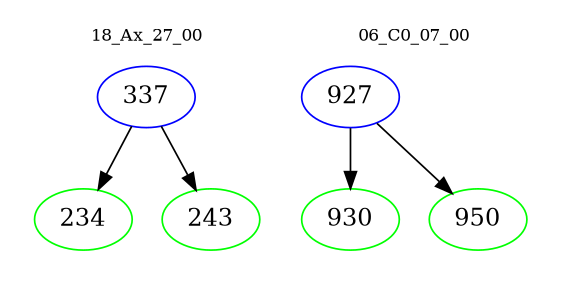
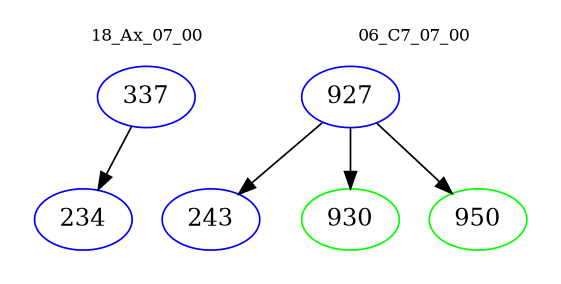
cluster "18_Ax_27_00": label "18_Ax_27_00" -> "18_Ax_07_00"
cluster "06_C0_07_00": label "06_C0_07_00" -> "06_C7_07_00"
edge "337" -> "243": now "927" -> "243"
node "234": color green -> blue
node "243": color green -> blue
